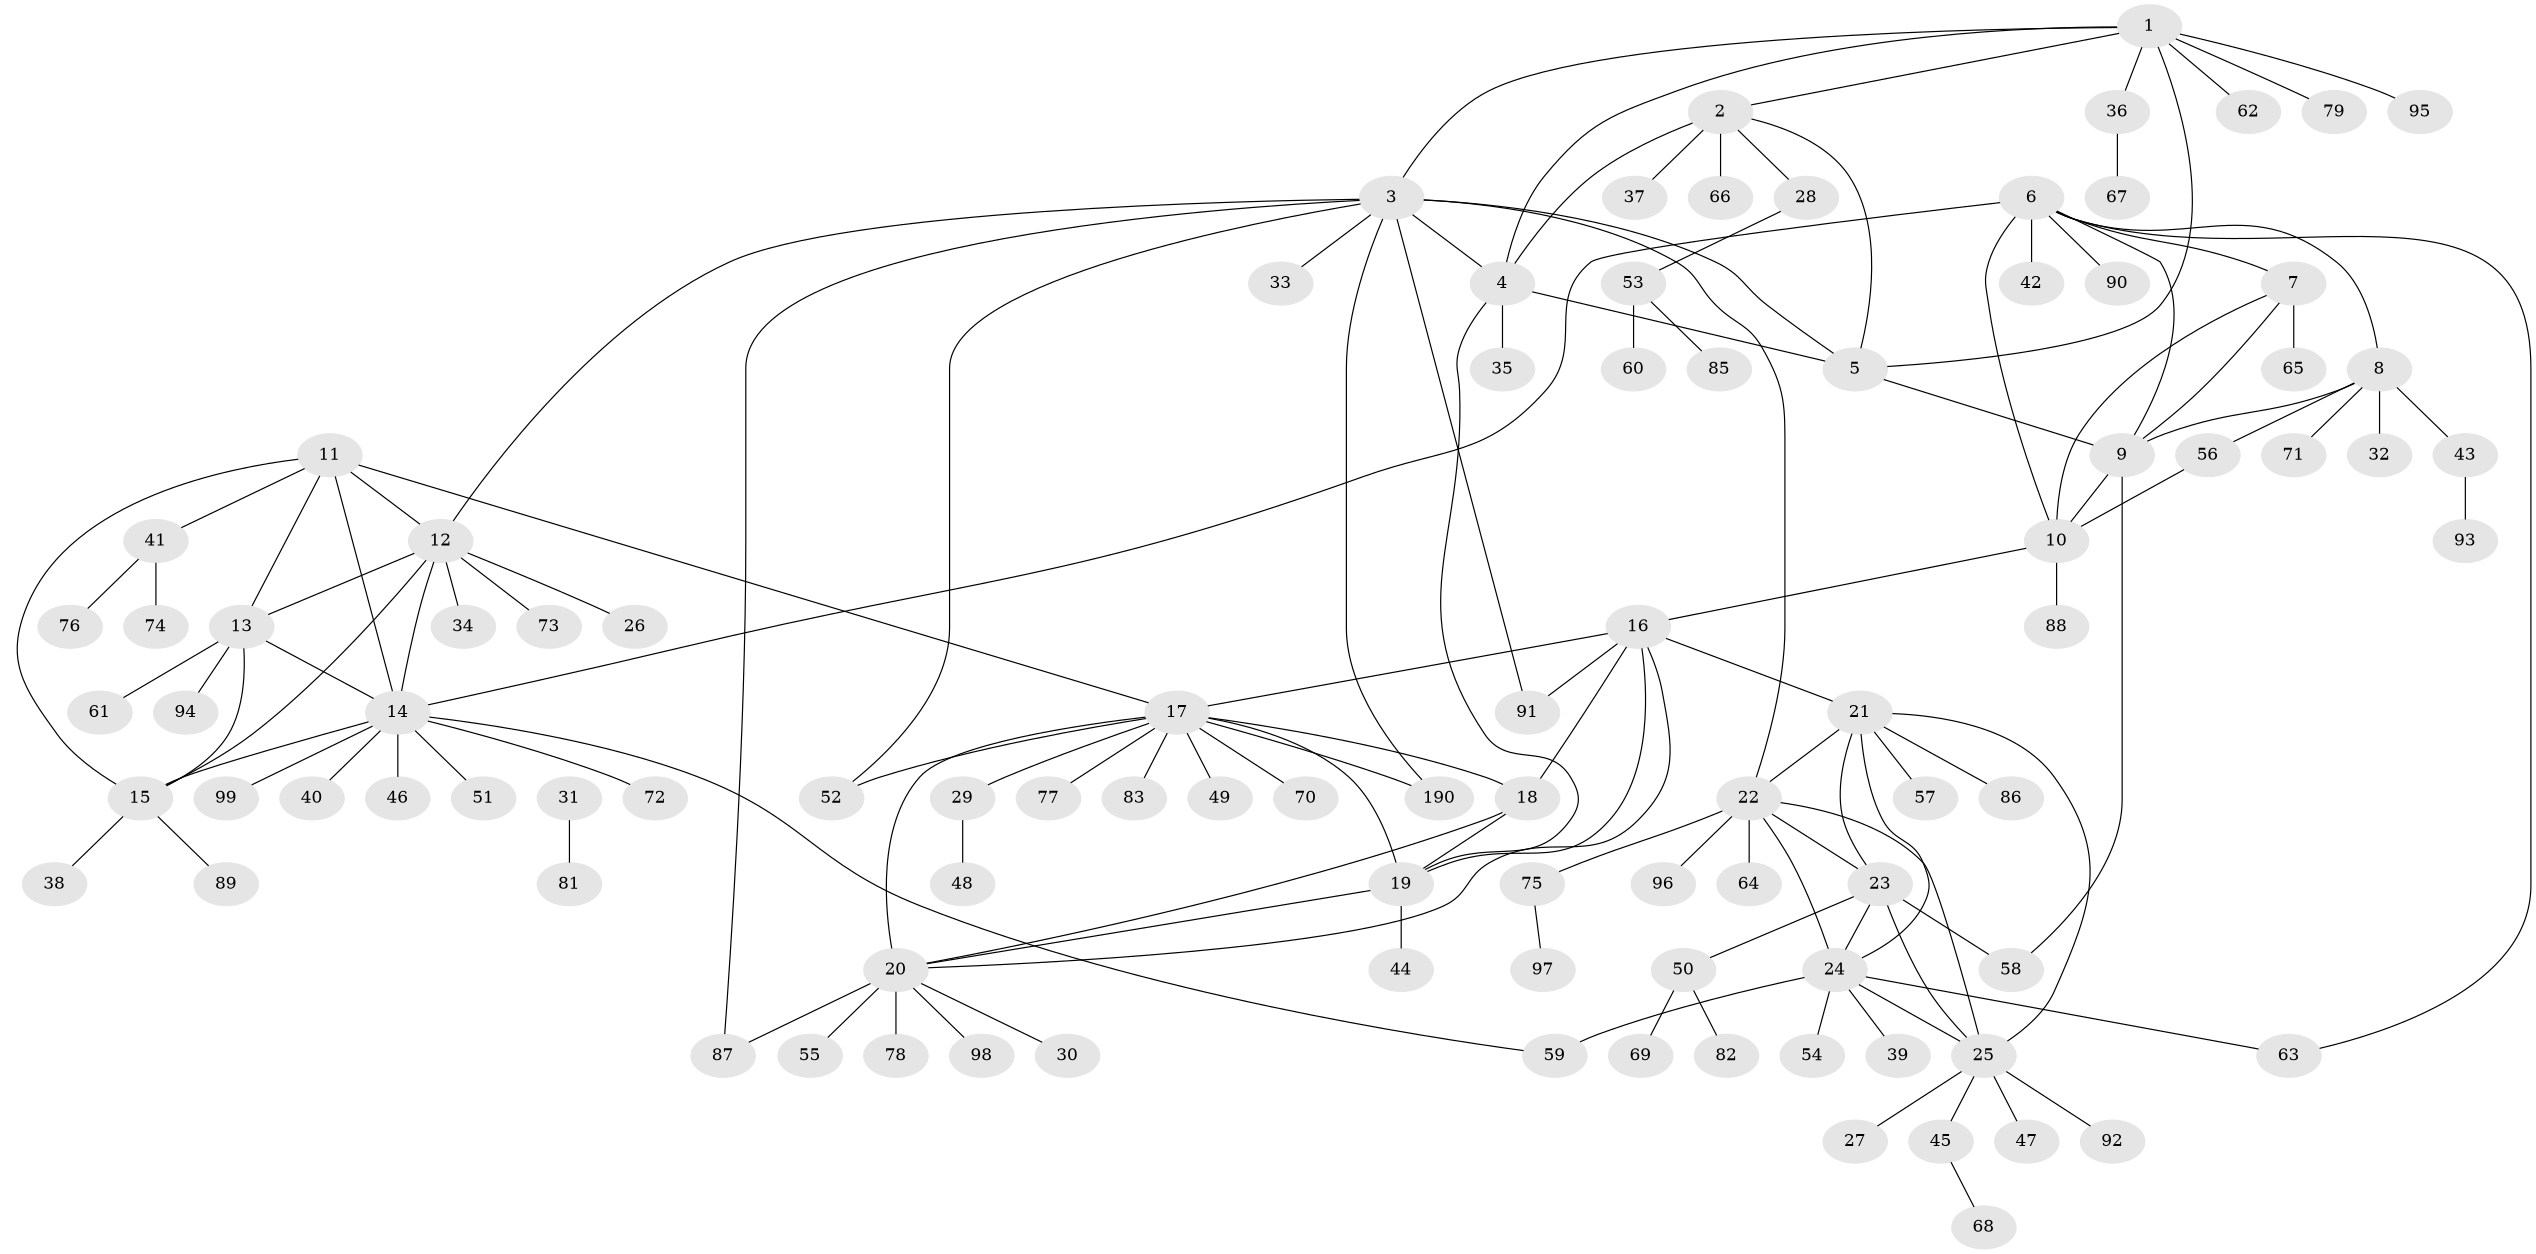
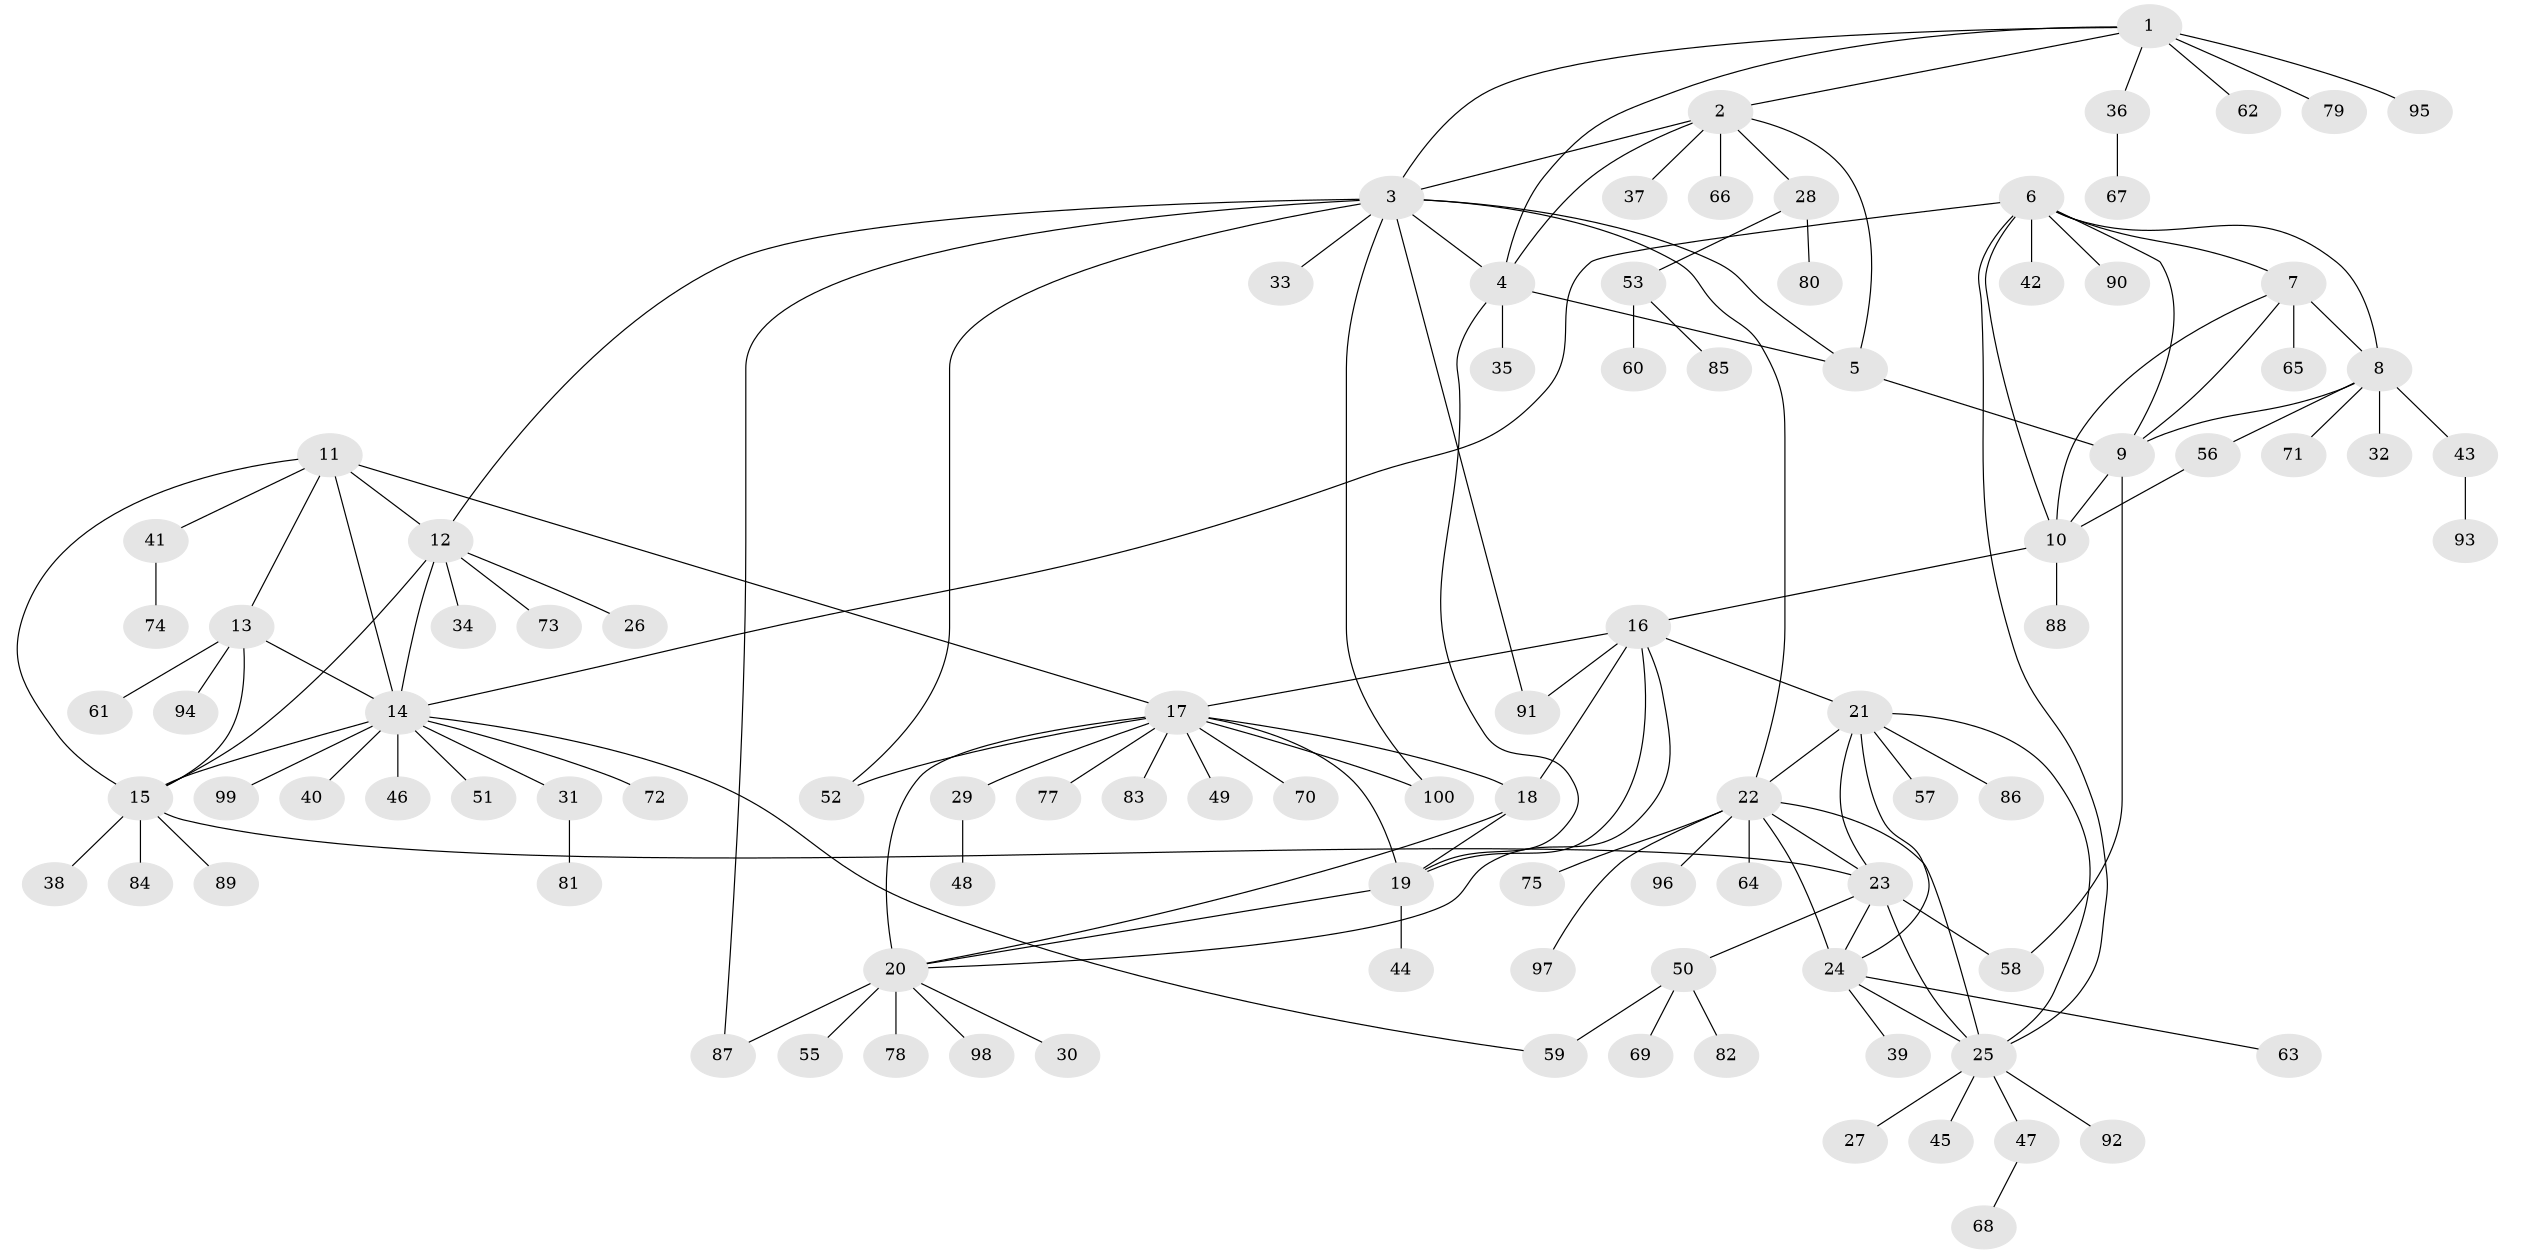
edge "2" -- "3": added
node "80": added
edge "1" -- "5": removed
edge "7" -- "8": added
edge "6" -- "63": now "6" -- "25"
edge "12" -- "13": removed
node "76": removed
edge "14" -- "31": added
node "190": label "190" -> "100"
edge "15" -- "23": added
node "84": added
edge "75" -- "97": now "22" -- "97"
edge "24" -- "59": now "50" -- "59"
node "54": removed
edge "45" -- "68": now "47" -- "68"
